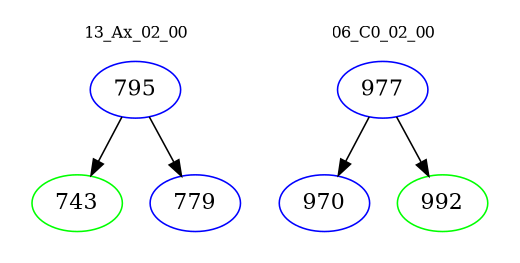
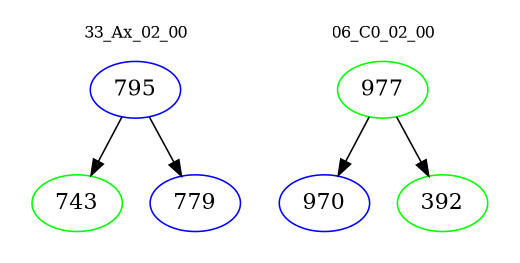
cluster "13_Ax_02_00": label "13_Ax_02_00" -> "33_Ax_02_00"
node "977": color blue -> green
node "992": label "992" -> "392"
